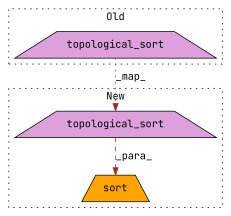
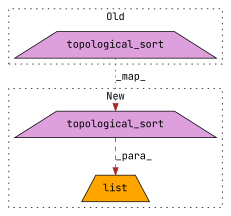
node "sort": label "sort" -> "list"
